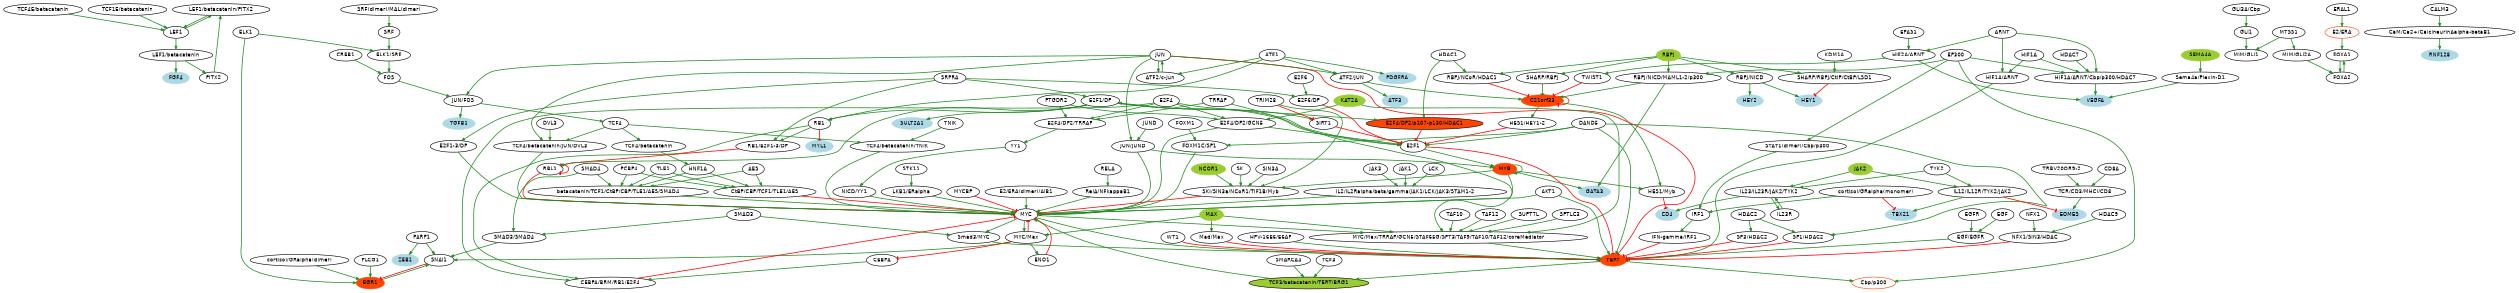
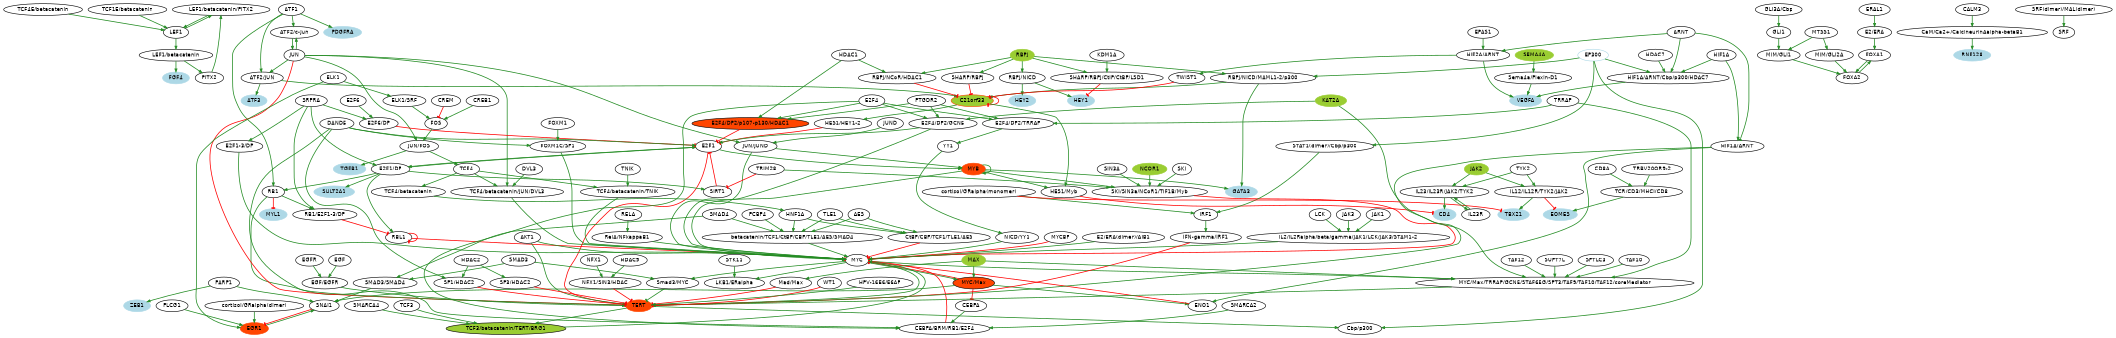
node "E2/ERA": color orangered -> black
edge "SRF" -> "ELK1/SRF": removed
edge "ARNT" -> "HIF1A/ARNT": arrowhead normal -> tee
node "EP300": color black -> lightblue
edge "MIM/GLI1" -> "FOXA2": added
edge "SHARP/RBPJ" -> "C21orf33": color forestgreen -> red
node "CREM": added
node "C21orf33": fillcolor orangered -> olivedrab3
edge "PTGDR2" -> "E2F4/DP2/p107-p130/HDAC1": added
edge "PCBP4" -> "CtBP/CBP/TCF1/TLE1/AES": removed
edge "LKB1/ERalpha" -> "MYC": reversed
node "MYC/Max": fillcolor white -> orangered
edge "HIF1A/ARNT" -> "ENO1": added
node "Cbp/p300": color orangered -> black
node "SMARCA2": added
